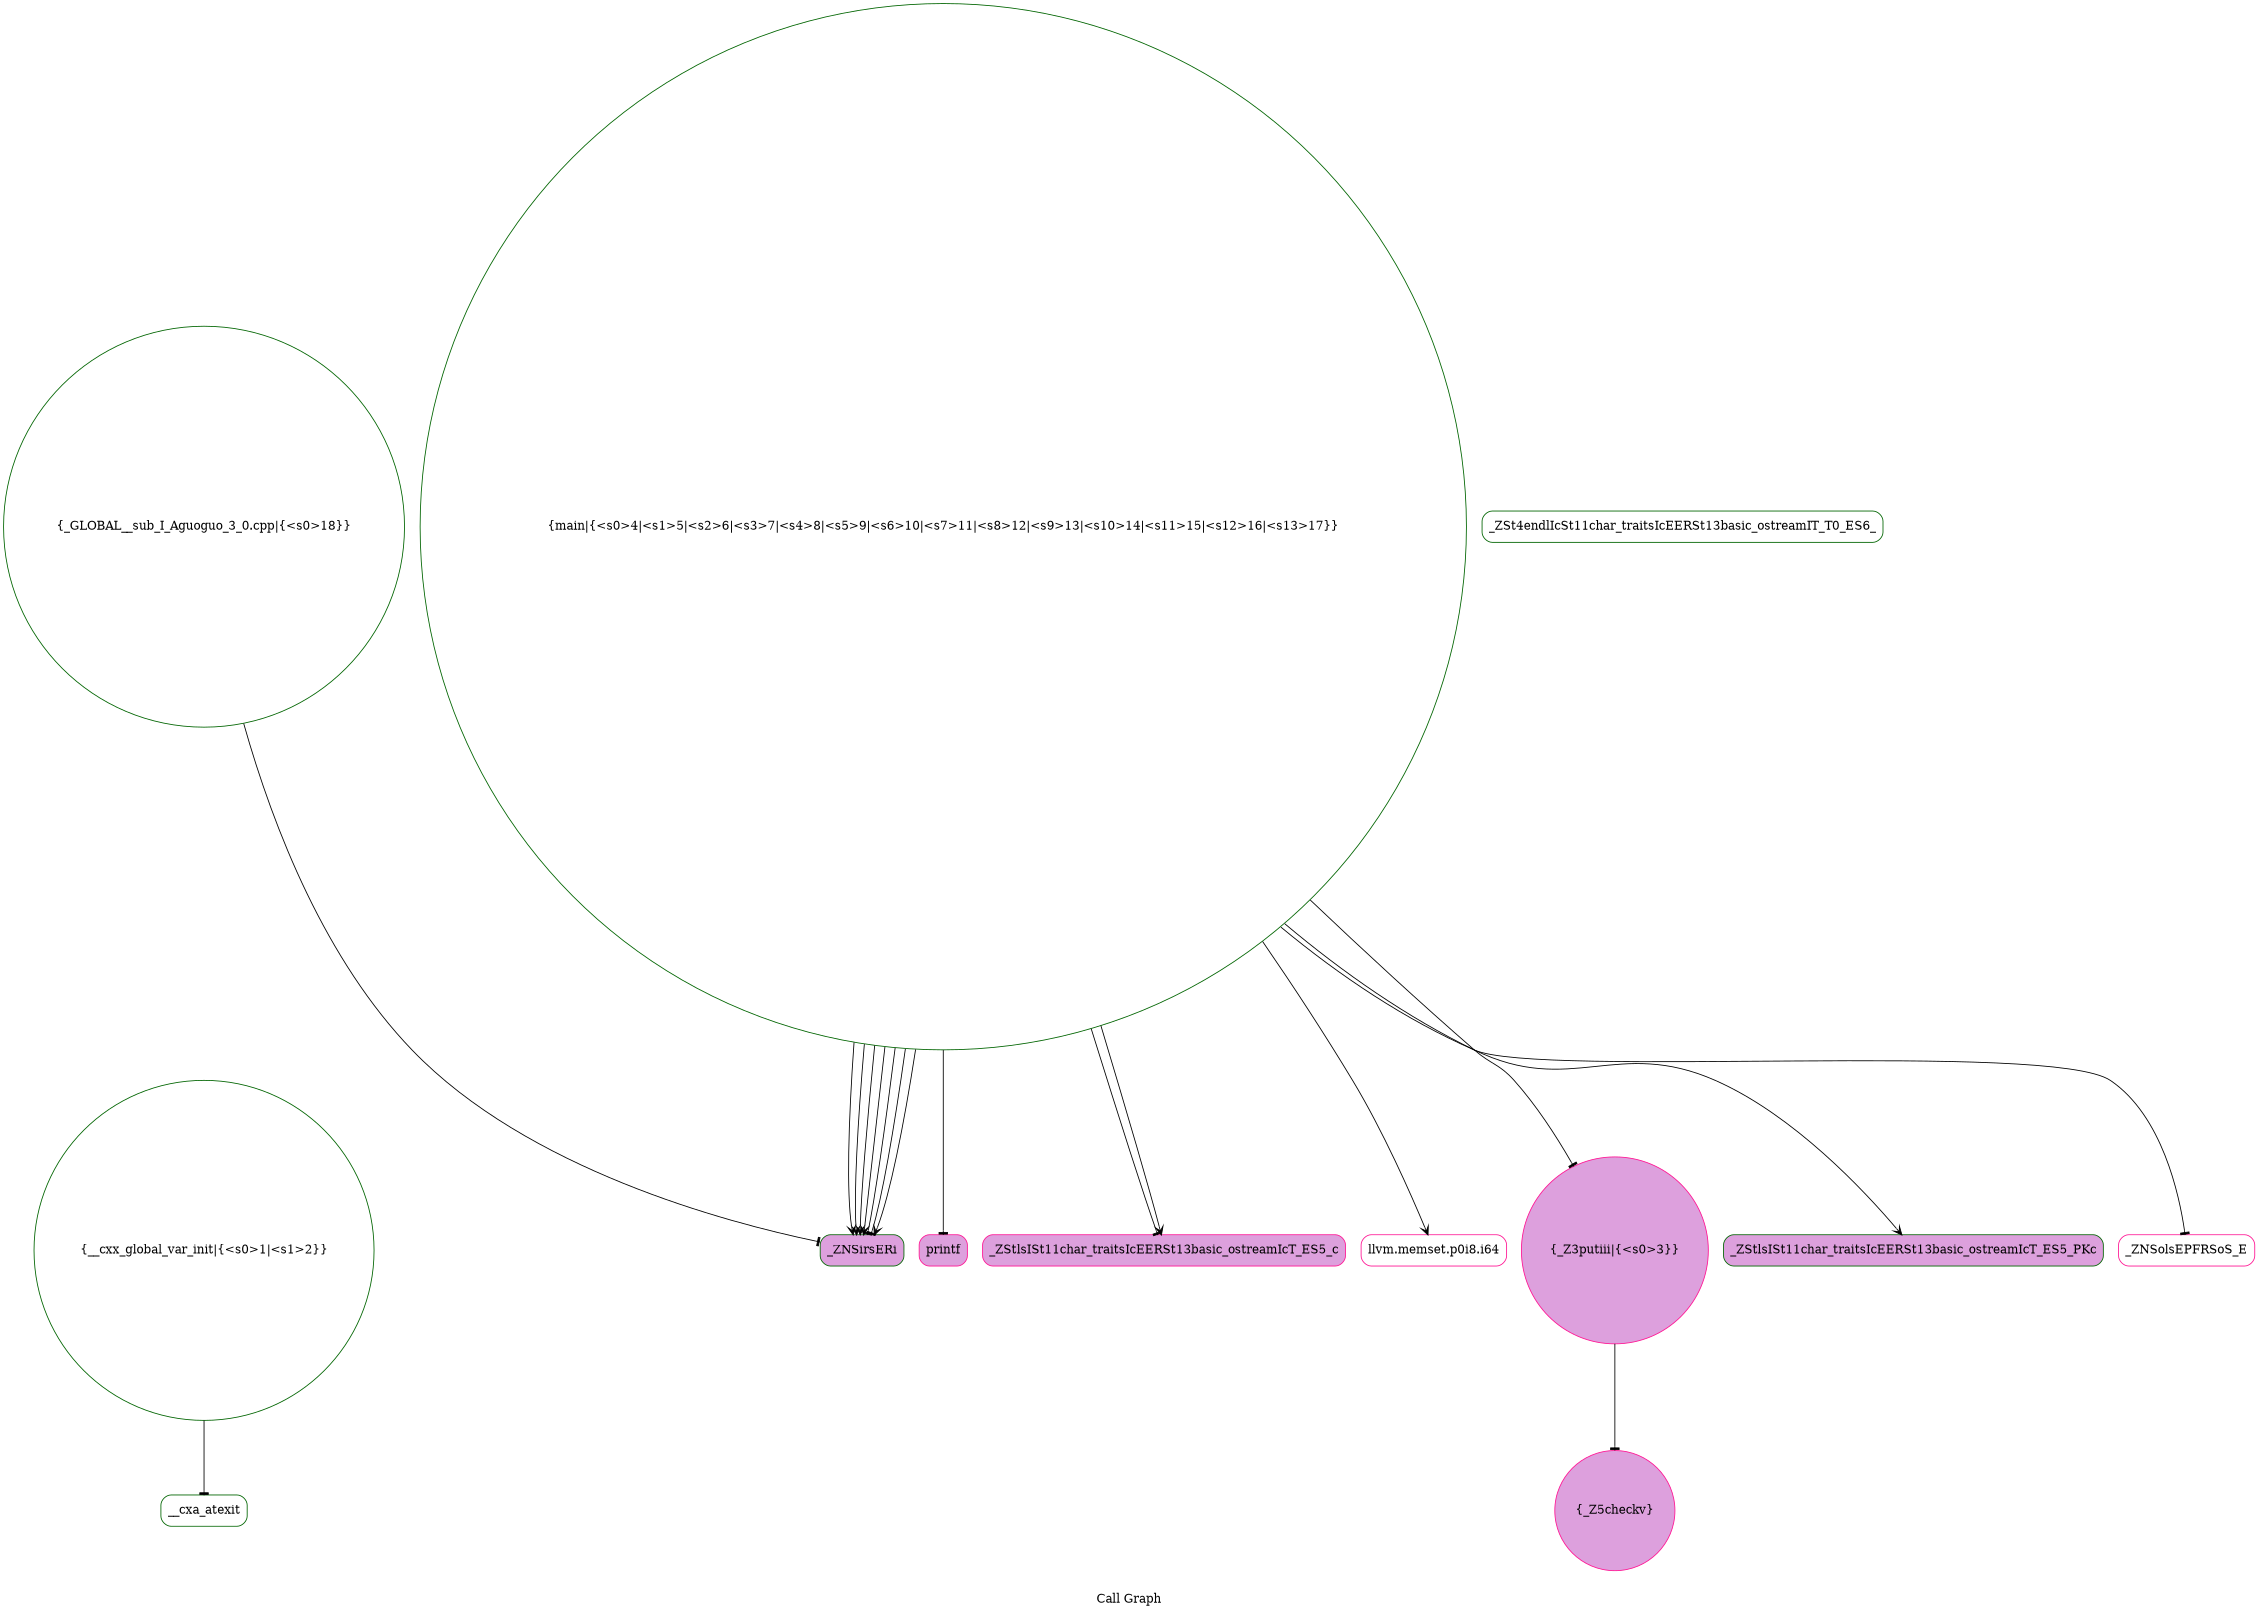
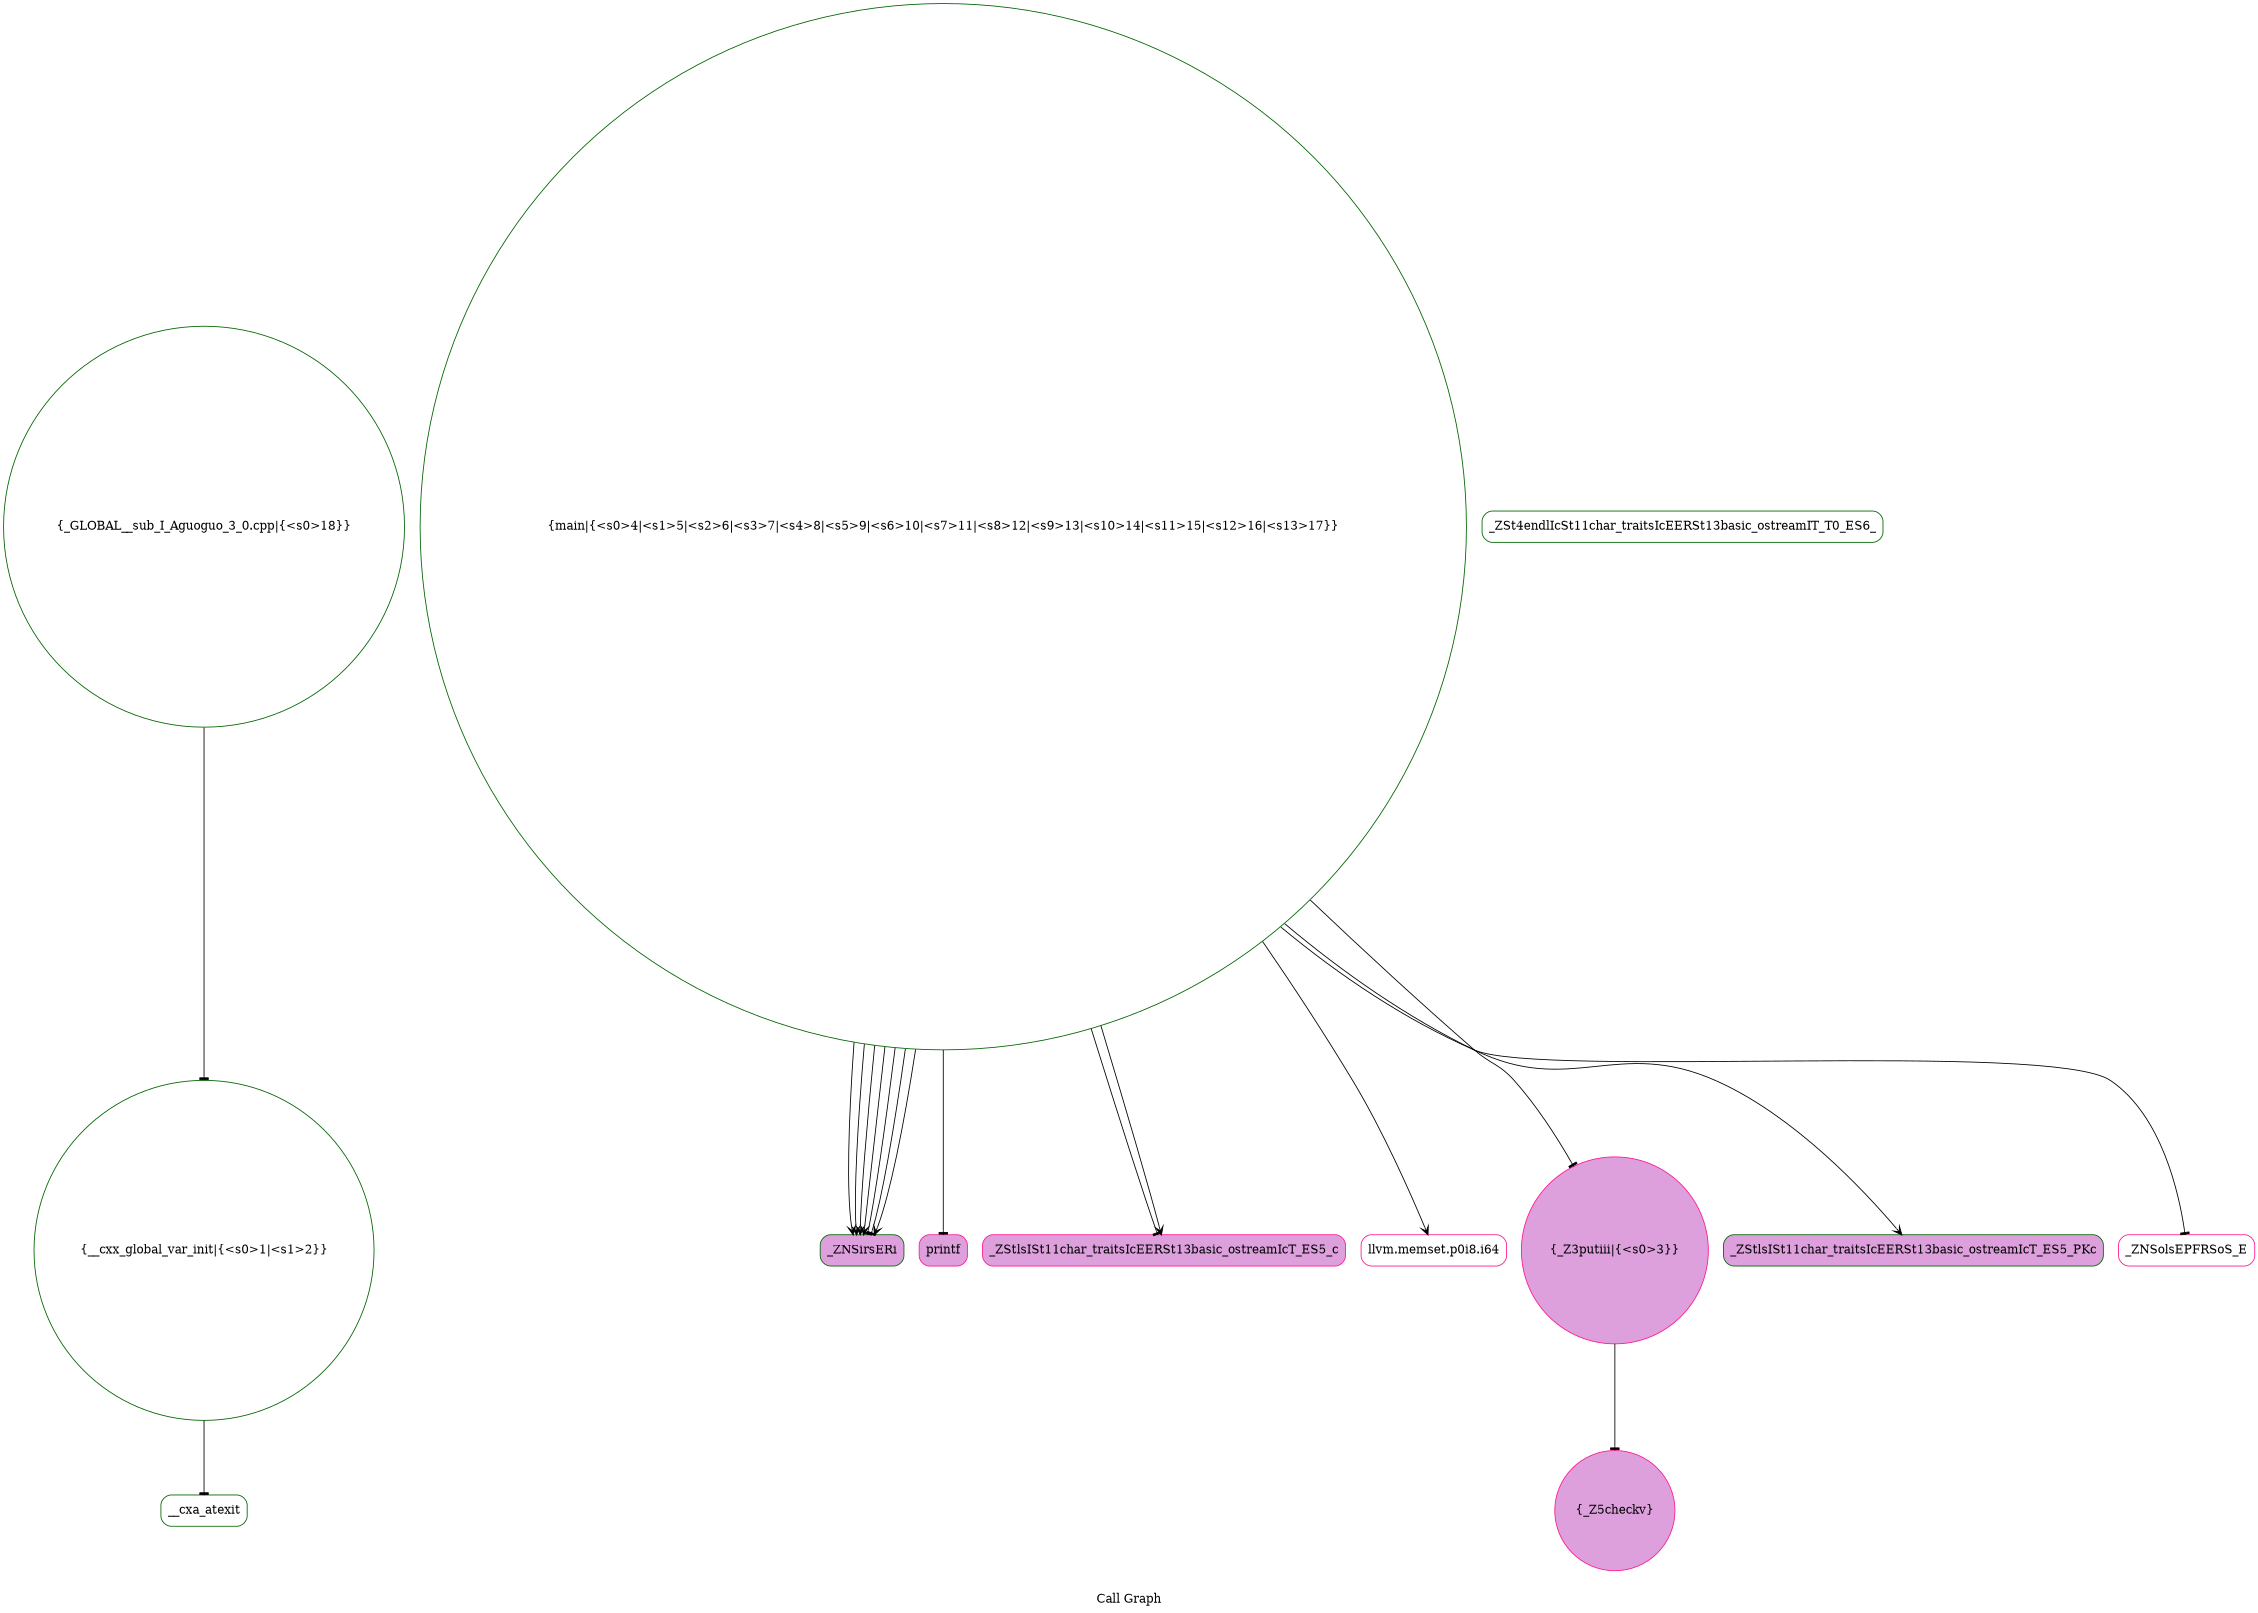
edge "{_GLOBAL__sub_I_Aguoguo_3_0.cpp|{<s0>18}}" -> "_ZNSirsERi": now "{_GLOBAL__sub_I_Aguoguo_3_0.cpp|{<s0>18}}" -> "{__cxx_global_var_init|{<s0>1|<s1>2}}"
